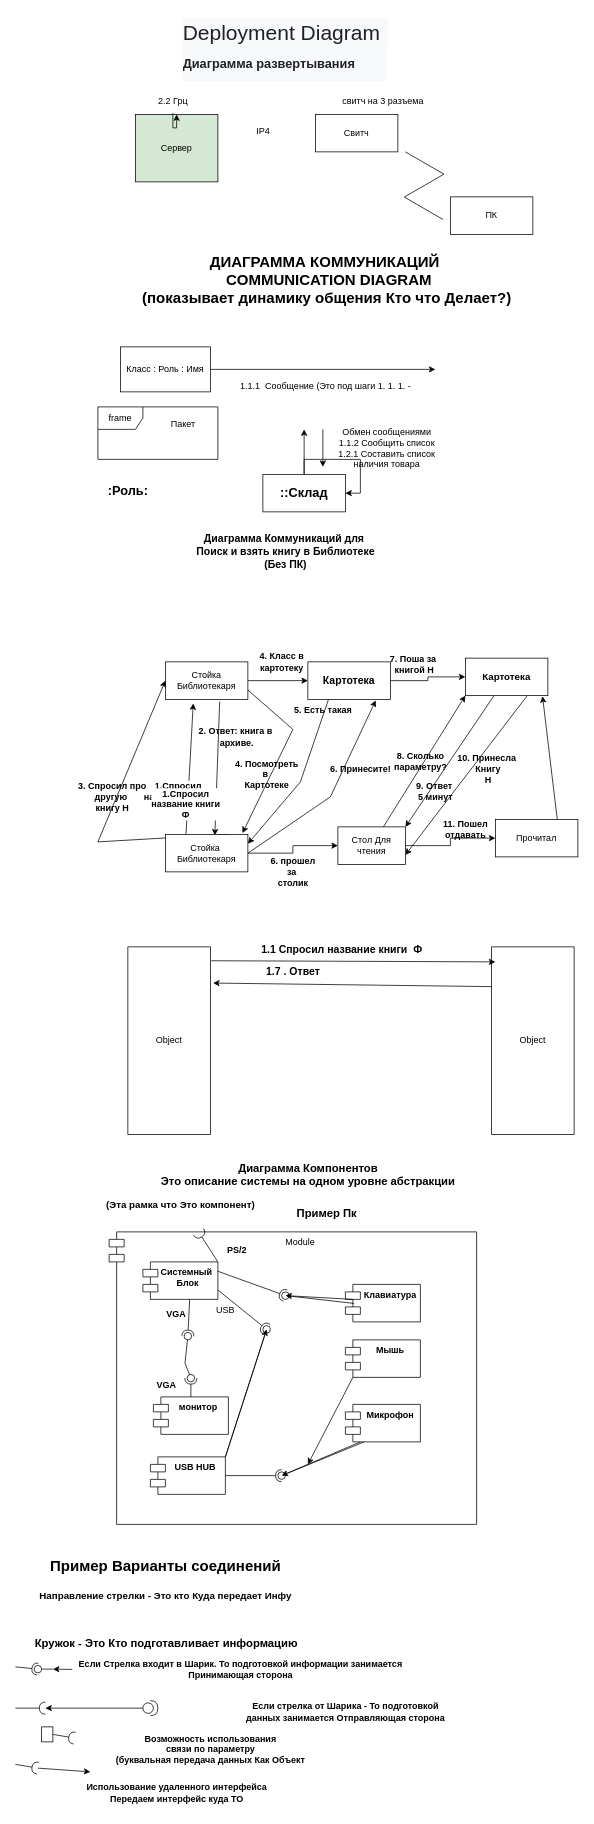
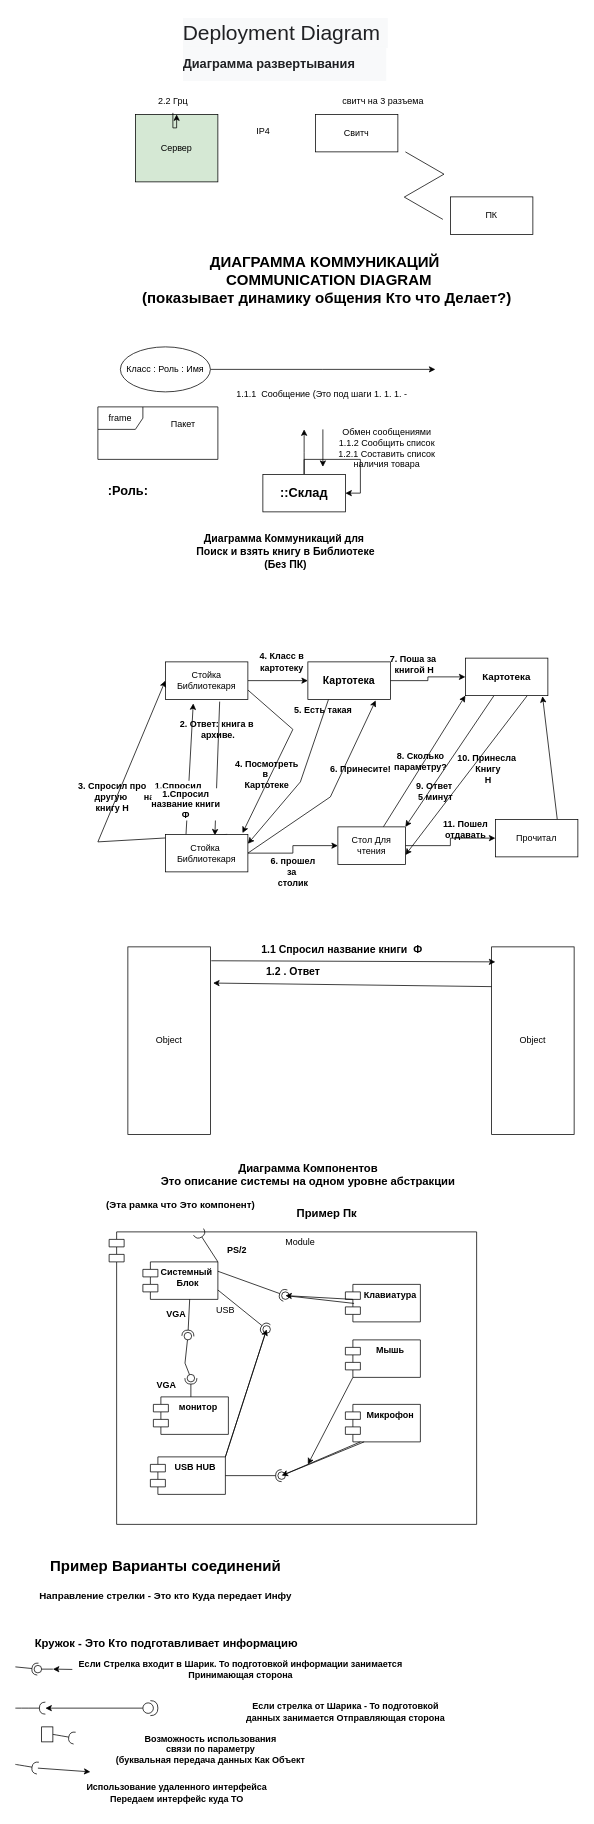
node "Класс : Роль : Имя": shape rectangle -> ellipse
node "1.1.1 Сообщение (Это под шаги 1. 1. 1. -": moved (327, 387) -> (323, 394)
node "2. Ответ: книга в архиве.": moved (237, 737) -> (218, 729)
node "1.7 . Ответ": label "1.7 . Ответ" -> "1.2 . Ответ"
